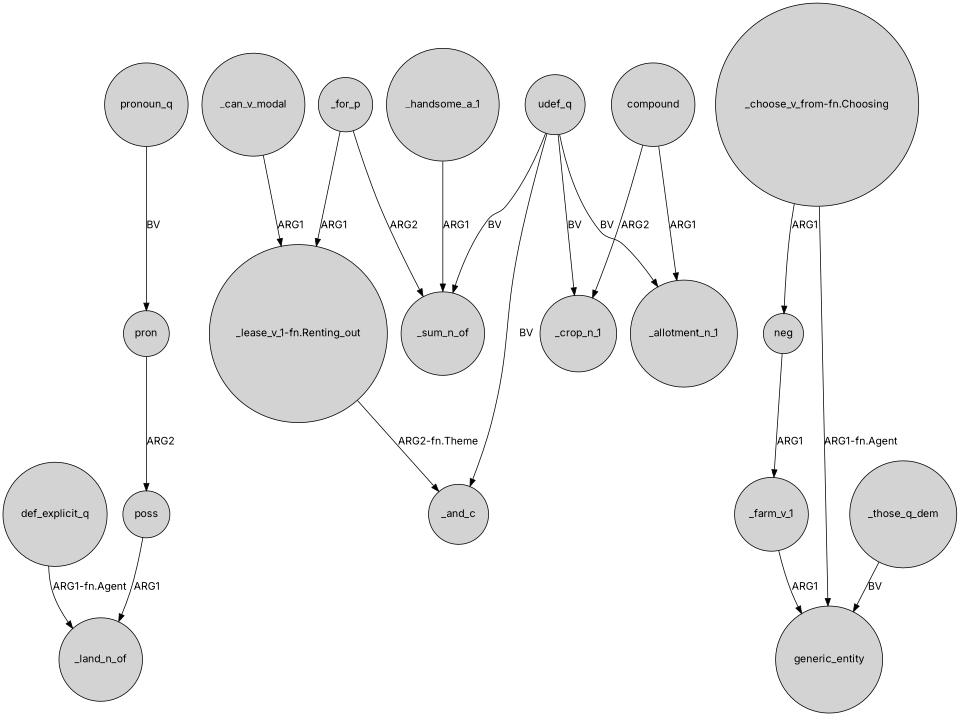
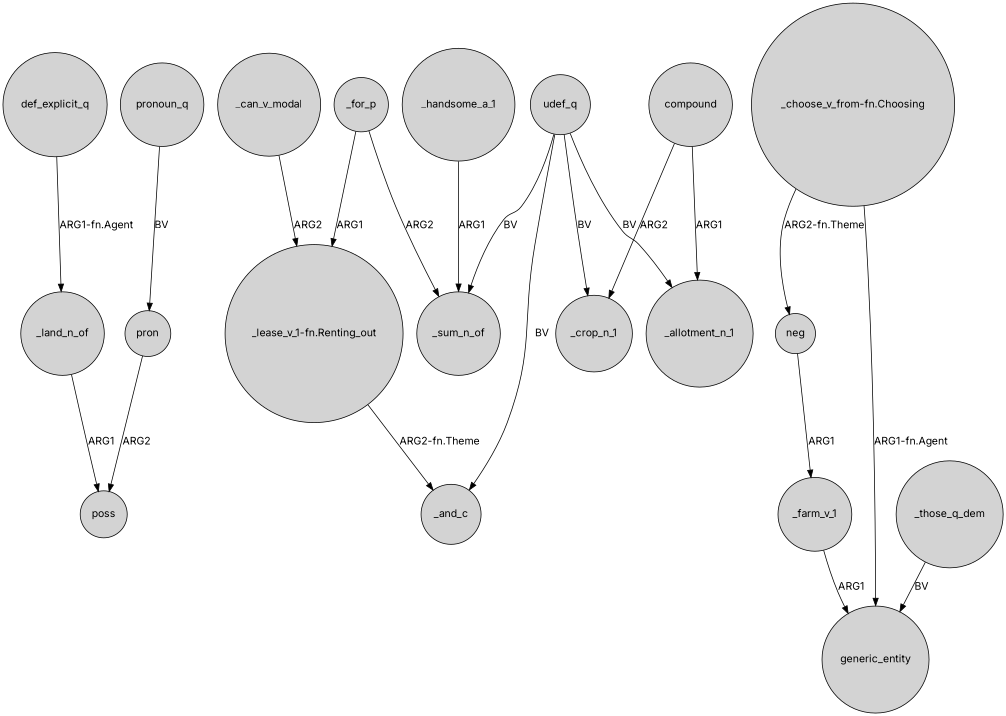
edge "_can_v_modal" -> "_lease_v_1-fn.Renting_out": label "ARG1" -> "ARG2"
edge "_choose_v_from-fn.Choosing" -> "neg": label "ARG1" -> "ARG2-fn.Theme"
edge "poss" -> "_land_n_of": reversed
